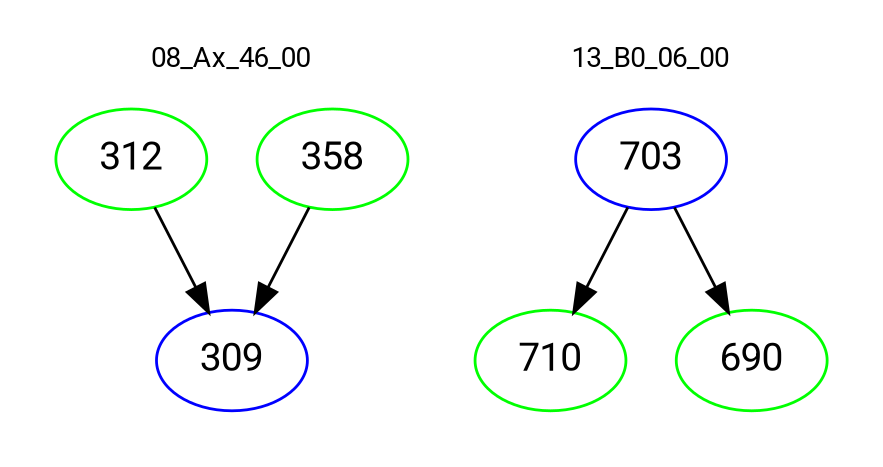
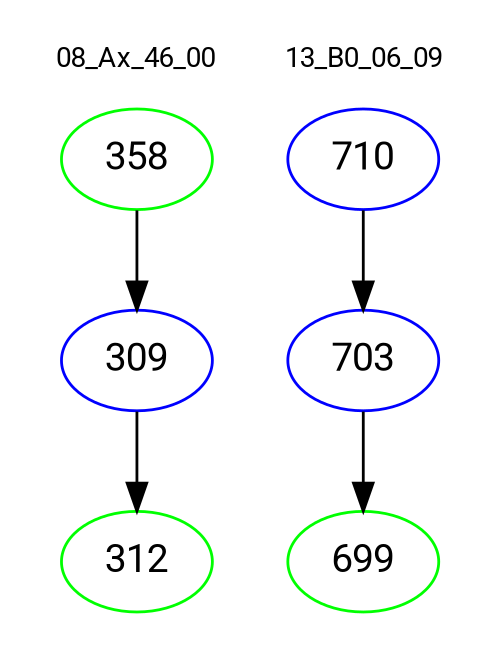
cluster "13_B0_06_00": label "13_B0_06_00" -> "13_B0_06_09"
edge "312" -> "309": reversed
edge "703" -> "710": reversed
node "710": color green -> blue
node "690": label "690" -> "699"
